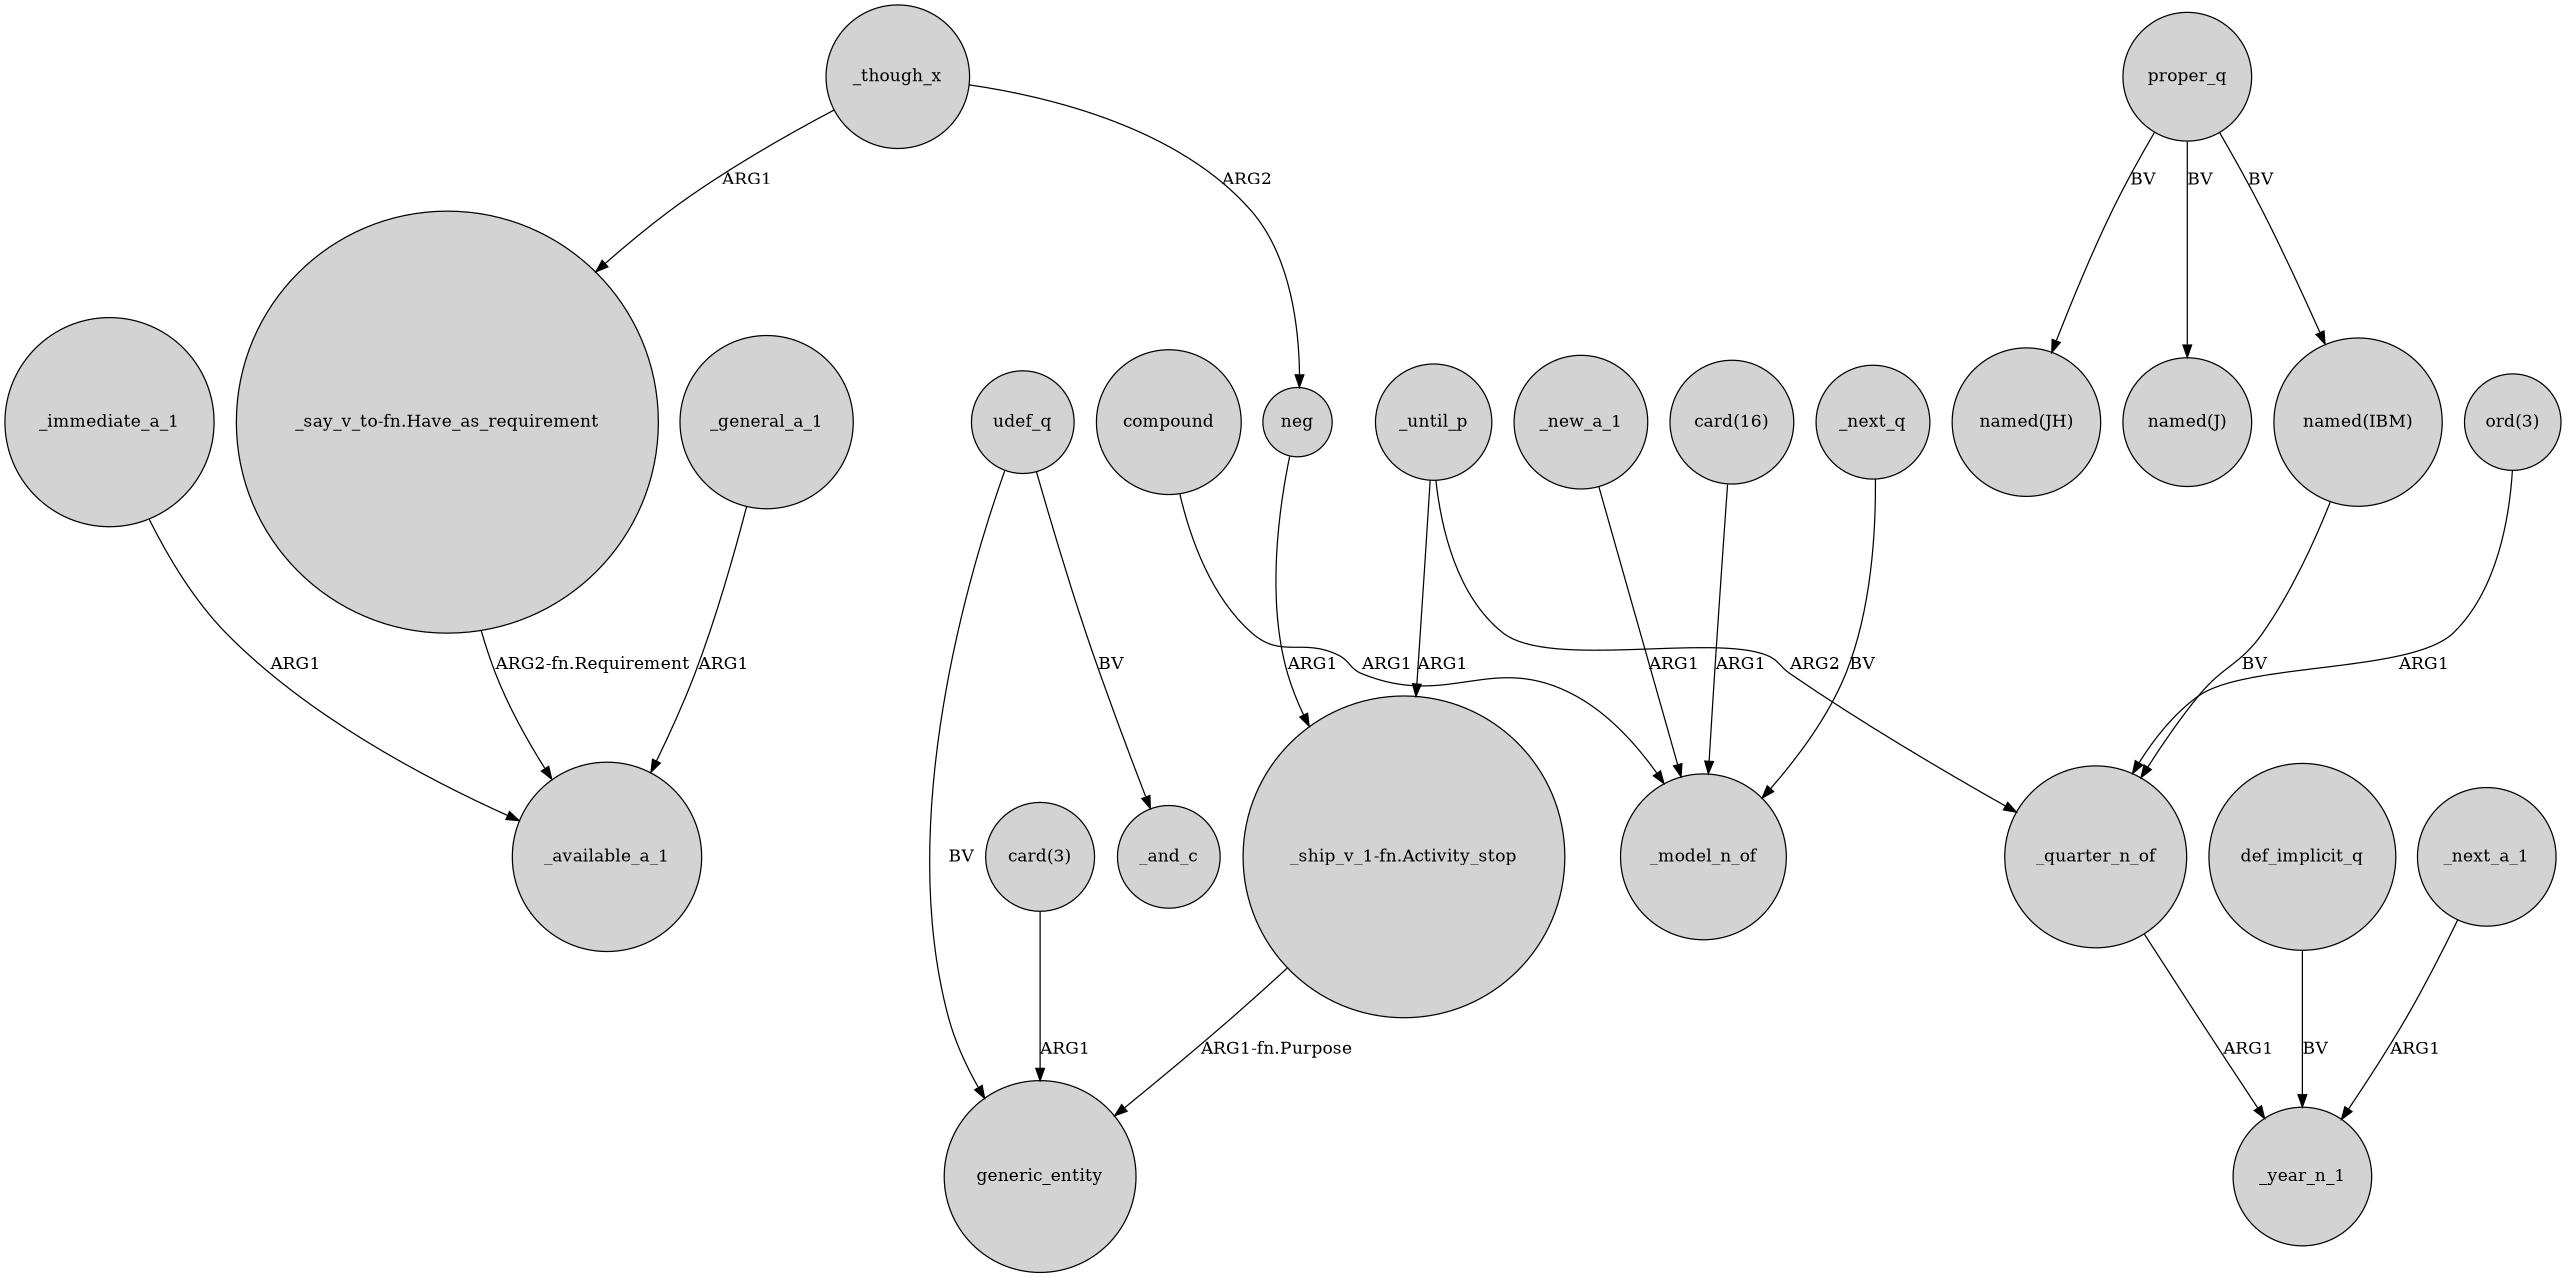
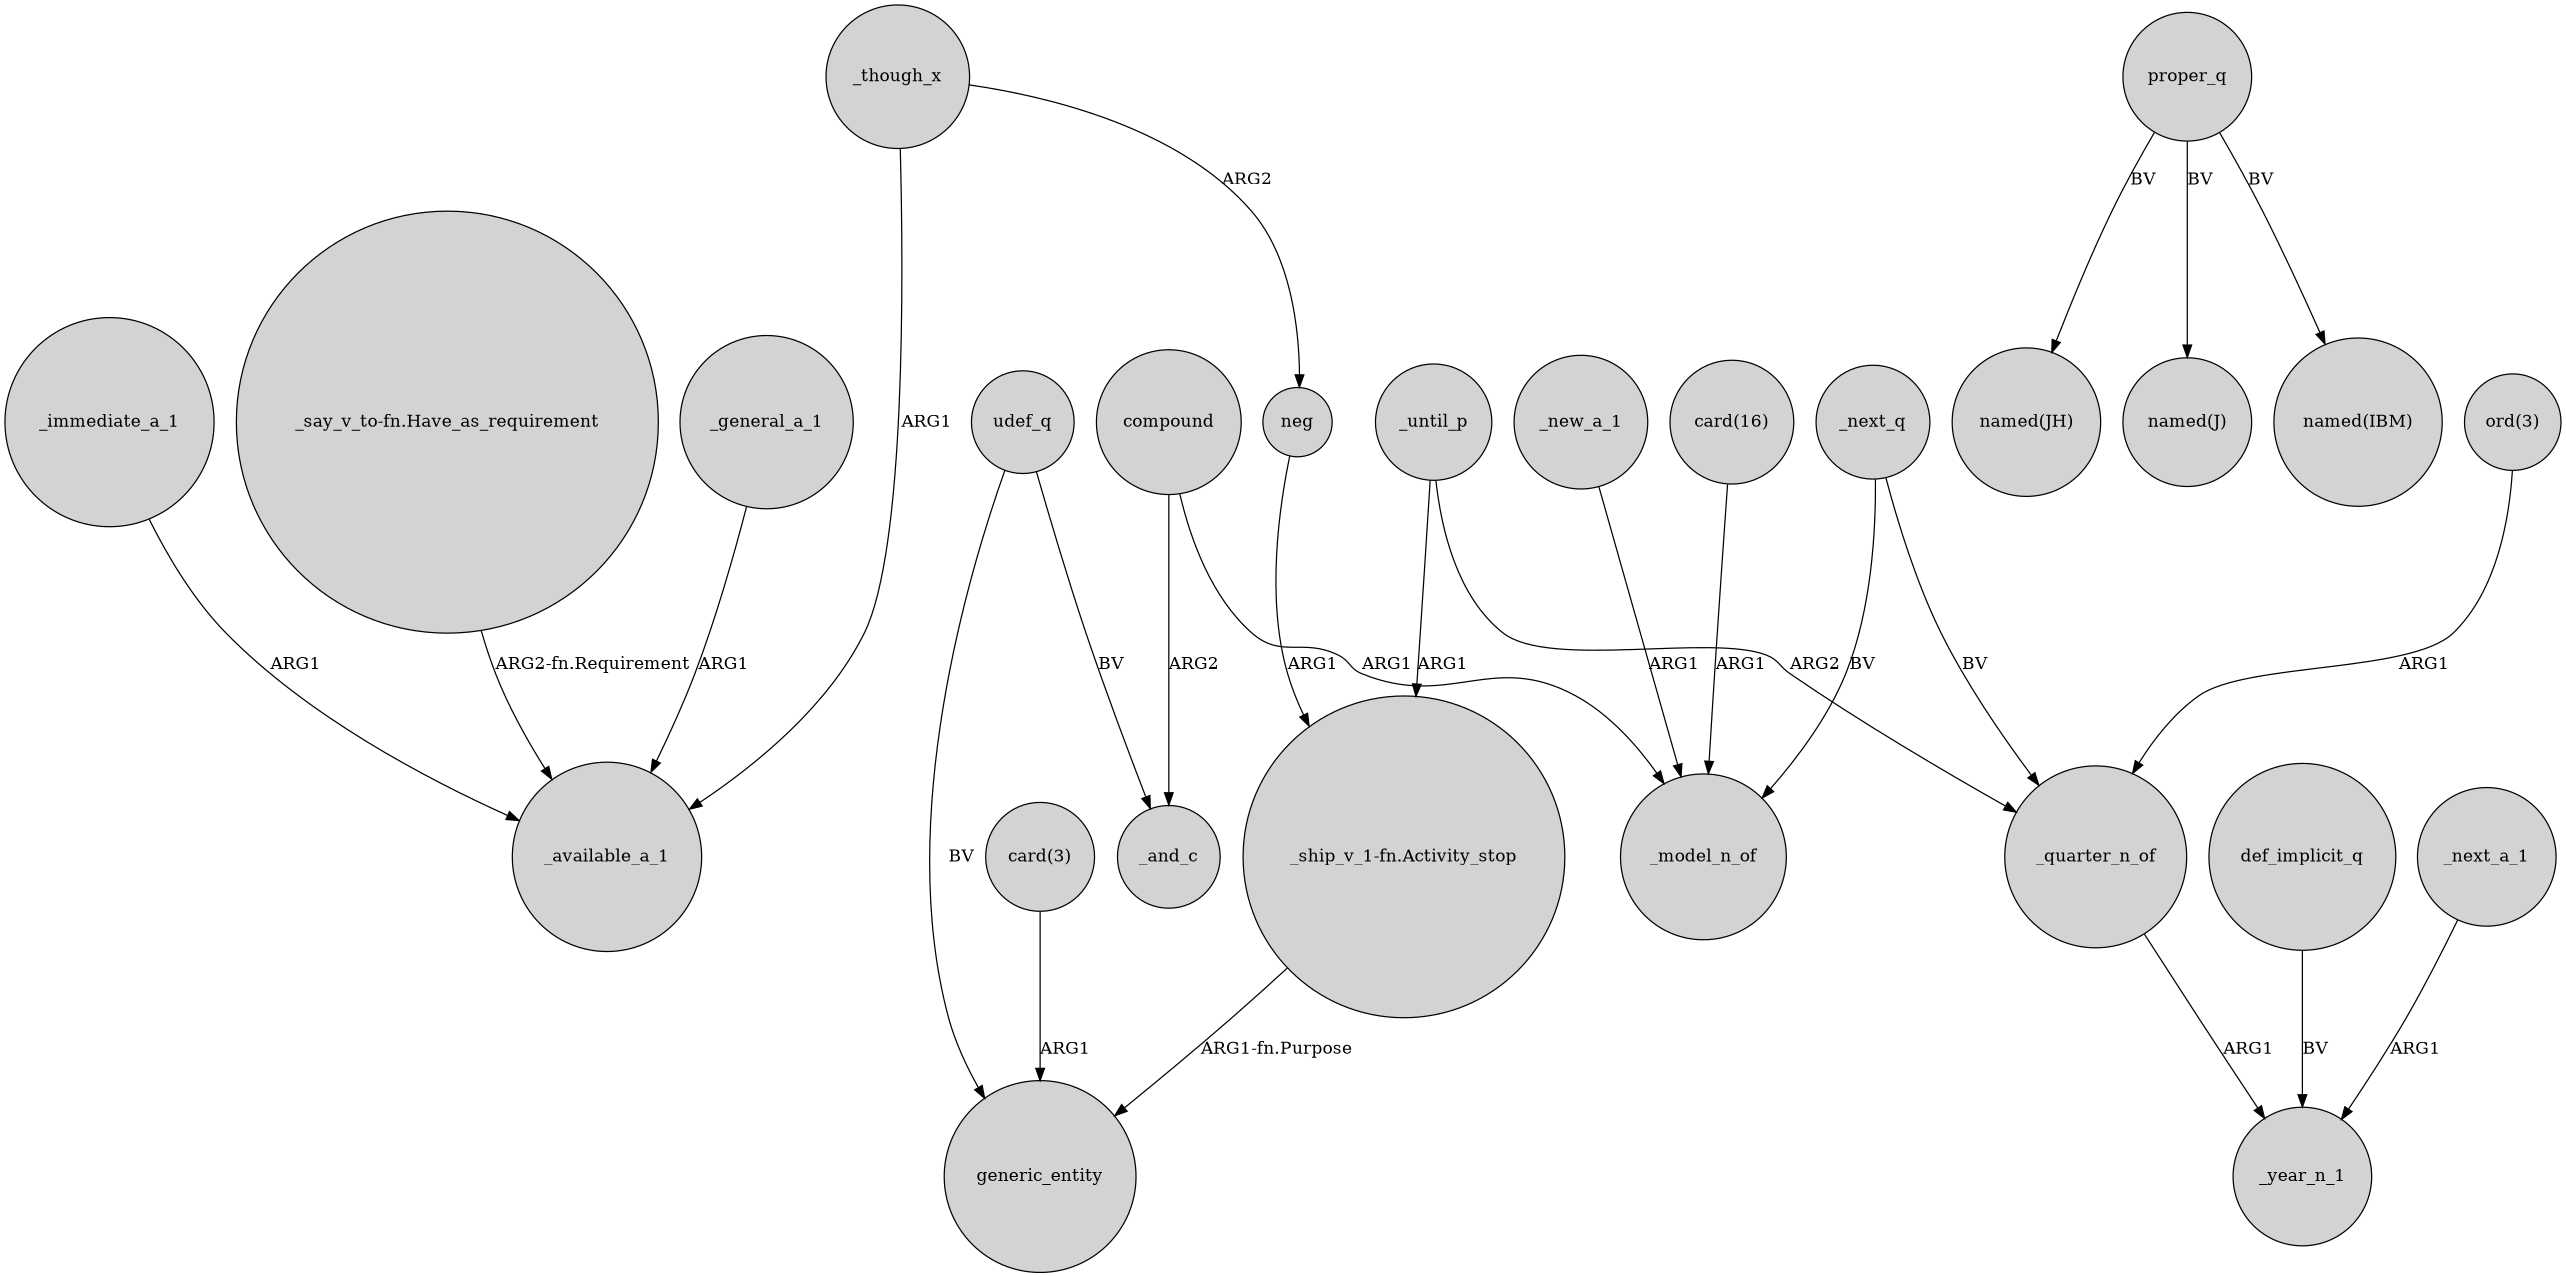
edge "_though_x" -> "_say_v_to-fn.Have_as_requirement": now "_though_x" -> "_available_a_1"
edge "compound" -> "_and_c": added, label "ARG2"
edge "named(IBM)" -> "_quarter_n_of": now "_next_q" -> "_quarter_n_of"
